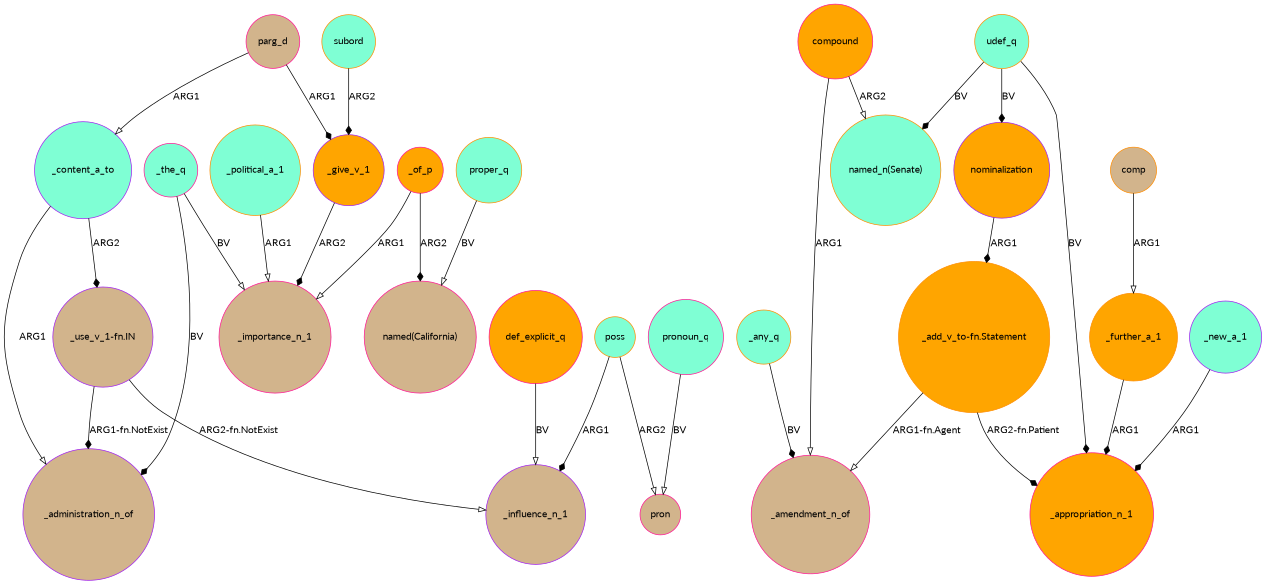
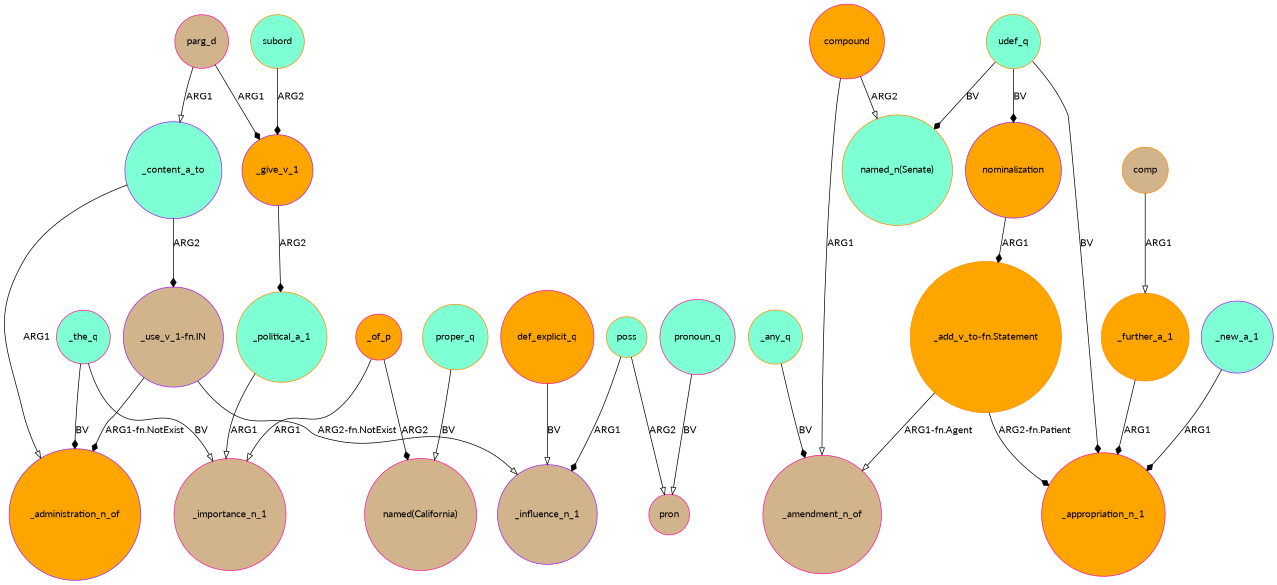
edge "_give_v_1" -> "_importance_n_1": now "_give_v_1" -> "_political_a_1"
node "_administration_n_of": fillcolor tan -> orange
